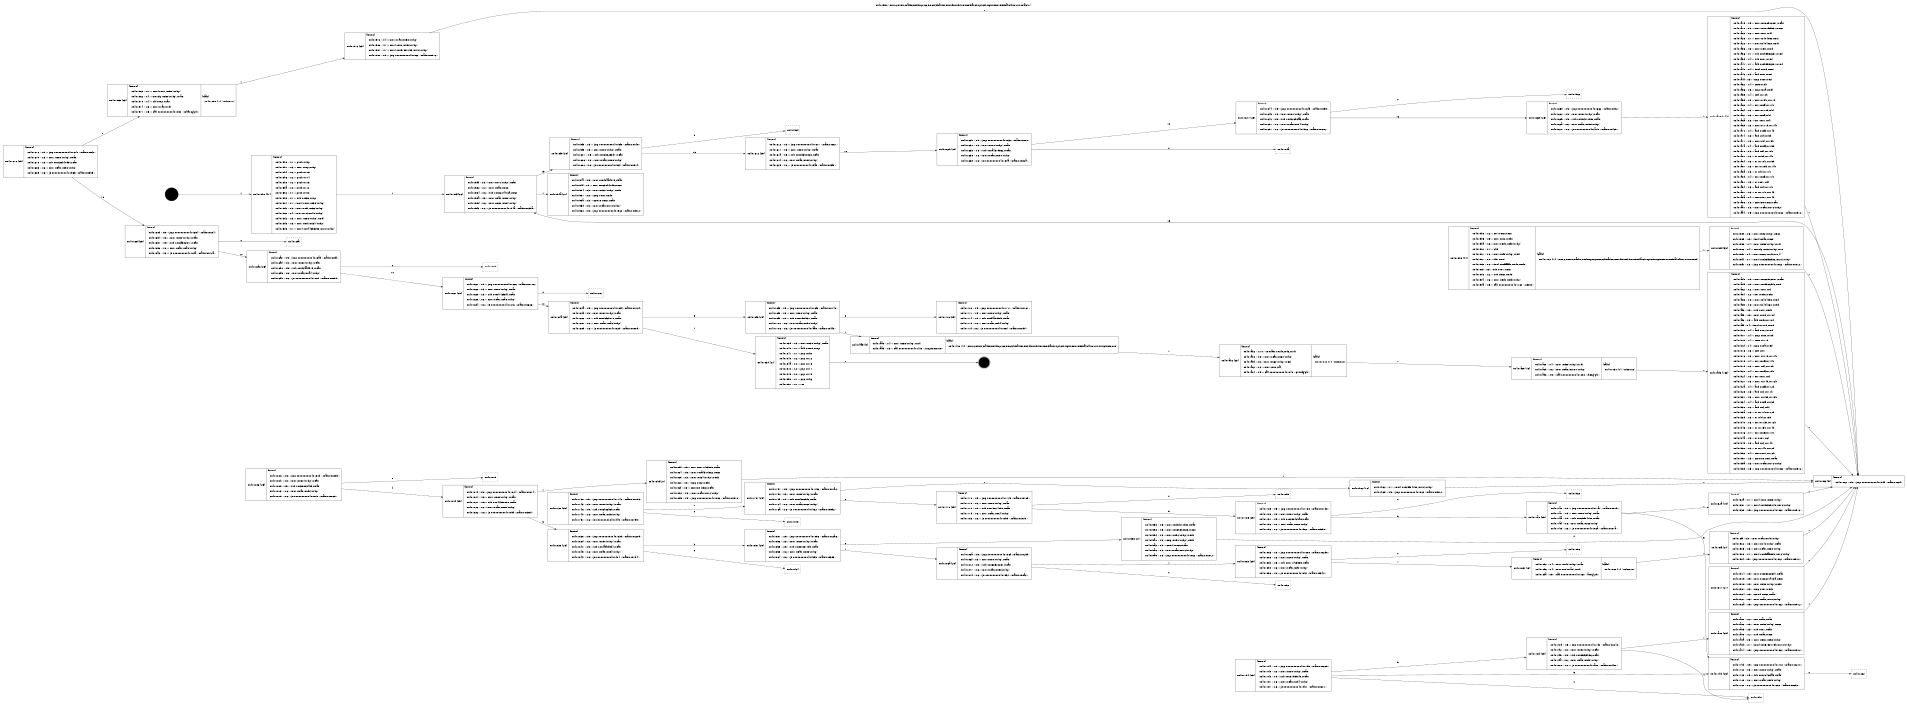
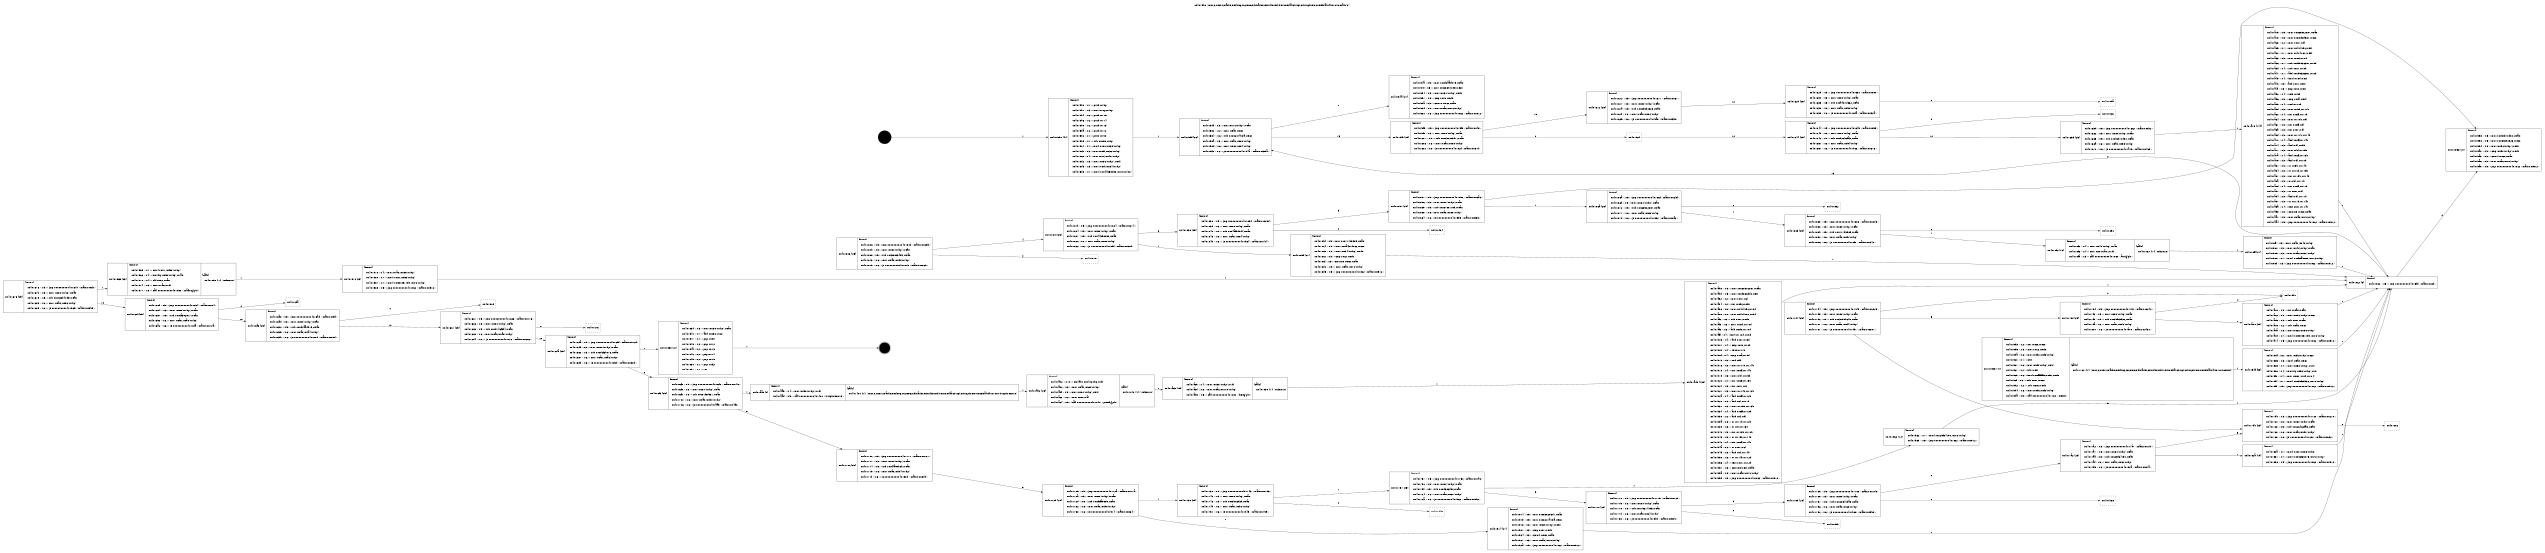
edge "0x40162b [25]" -> "0x401644 [25]": now "0x40192f" -> "0x401644 [25]"
node "0x401725 [25]": added
edge "0x401993 [27]" -> "0x401ec2 [5]": reversed
